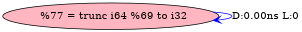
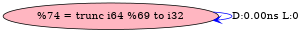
node "%77 = trunc i64 %69 to i32": label "%77 = trunc i64 %69 to i32" -> "%74 = trunc i64 %69 to i32"
